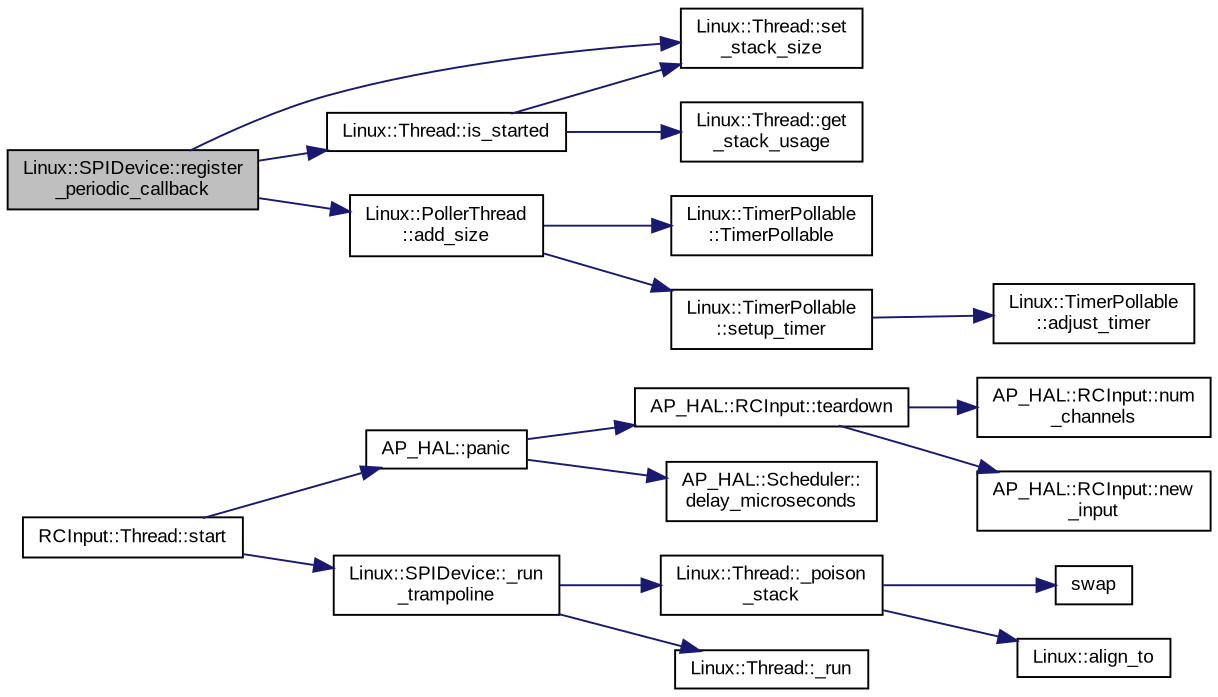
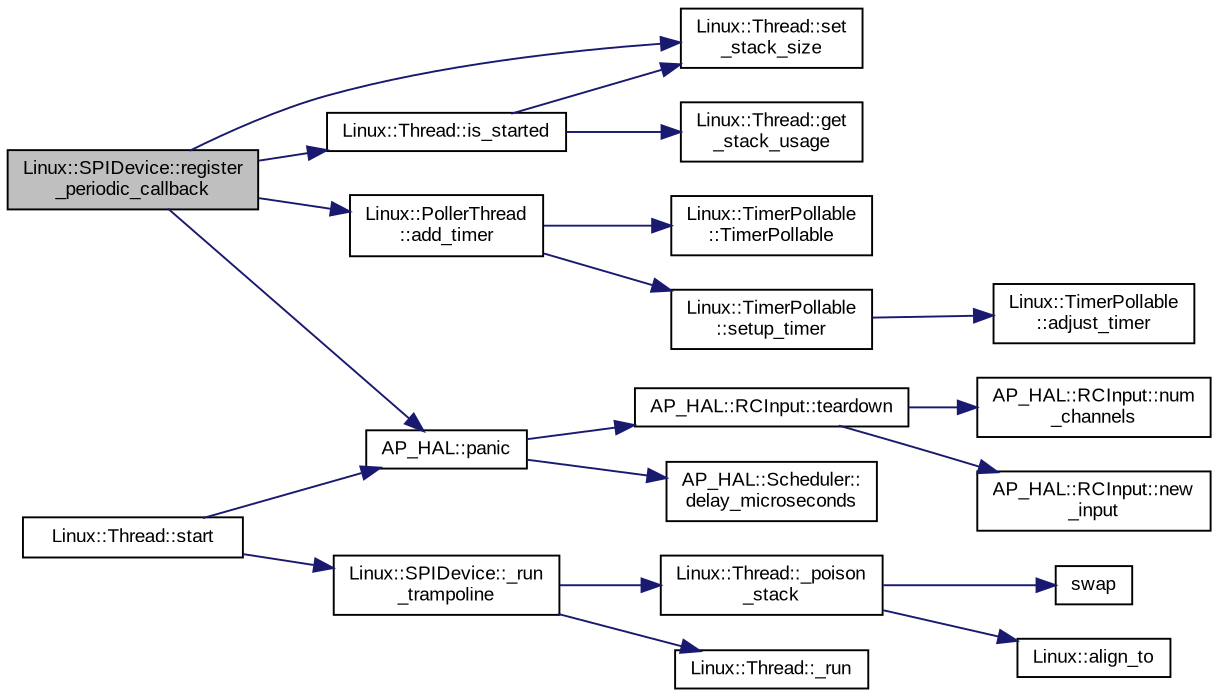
node "Linux::PollerThread ::add_size": label "Linux::PollerThread ::add_size" -> "Linux::PollerThread ::add_timer"
edge "Linux::SPIDevice::register _periodic_callback" -> "AP_HAL::panic": added
node "RCInput::Thread::start": label "RCInput::Thread::start" -> "Linux::Thread::start"
